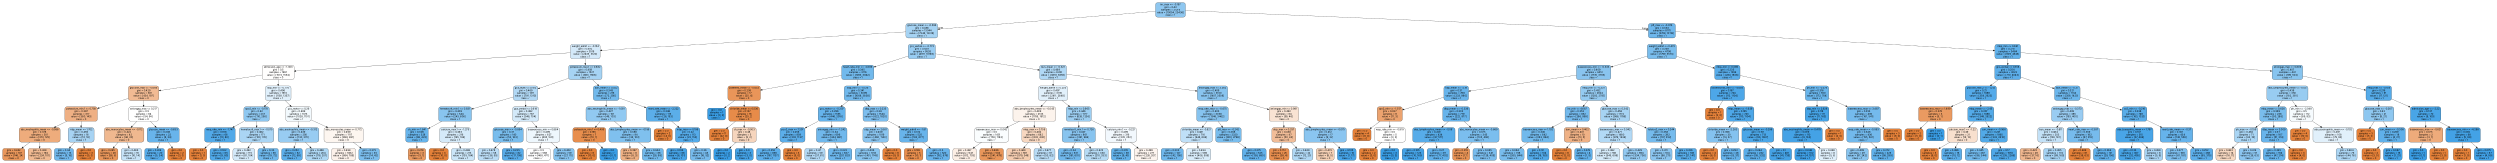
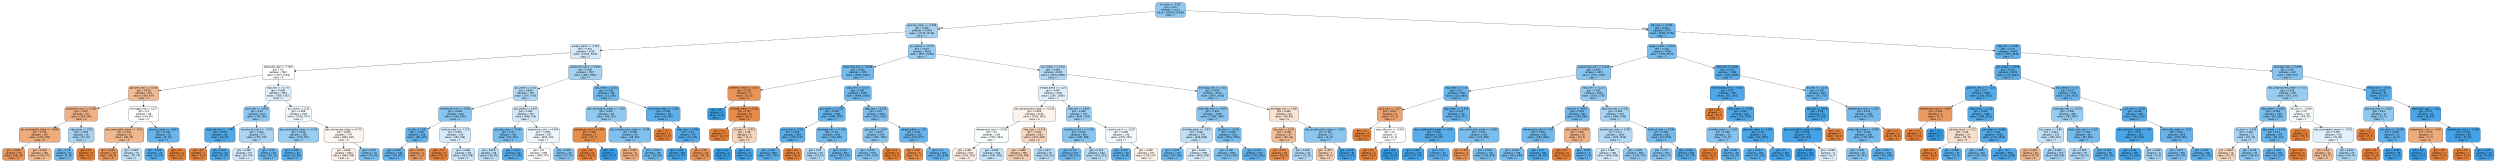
node "gini = 0.466 samples = 204 value = [118, 201] class = 1": removed
node "gini = 0.296 samples = 325 value = [93, 421] class = 1": added
node "gini = 0.36 samples = 45 value = [16, 52] class = 1": fillcolor #76bbed -> #e9965a
node "gini = 0.486 samples = 504 value = [341, 479] class = 1": fillcolor #e9965a -> #c6e3f8
node "gini = 0.391 samples = 1795 value = [764, 2108] class = 1": added
node "gini = 0.469 samples = 61 value = [38, 63] class = 1": fillcolor #e58139 -> #b0d8f5
node "gini = 0.44 samples = 32 value = [35, 17] class = 0": added
